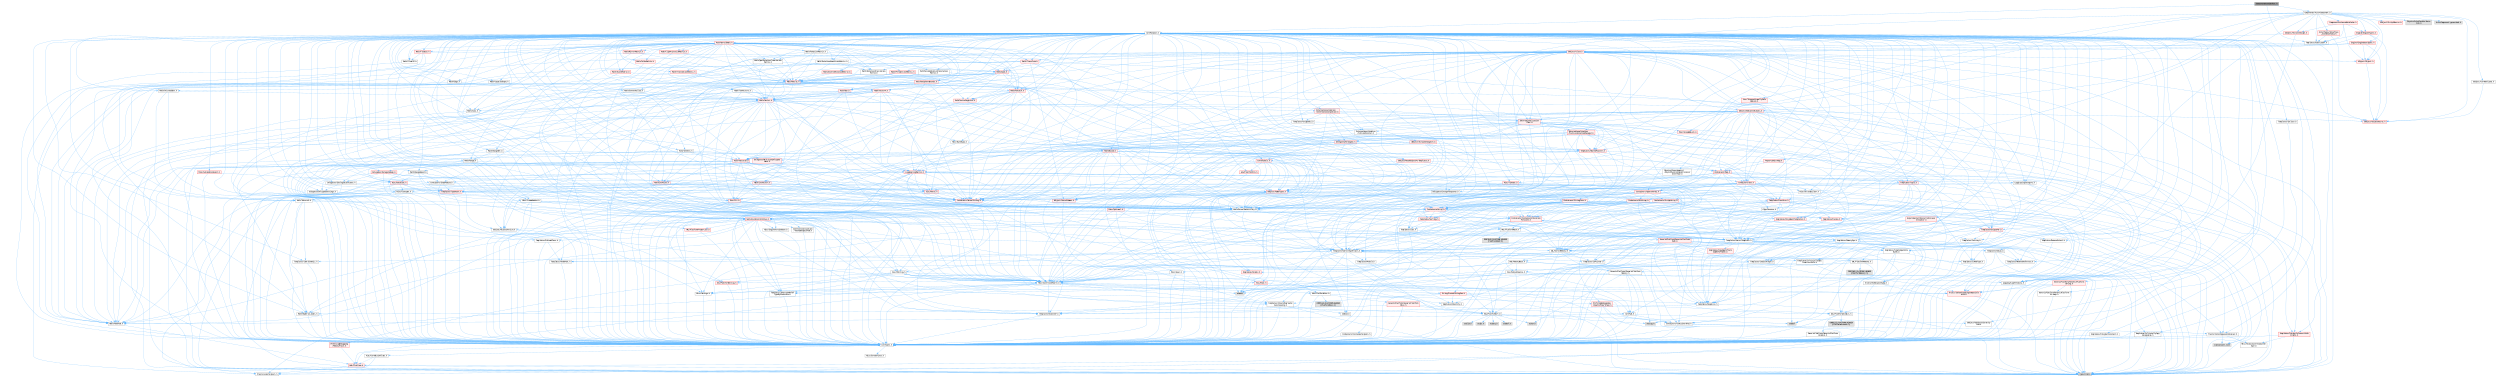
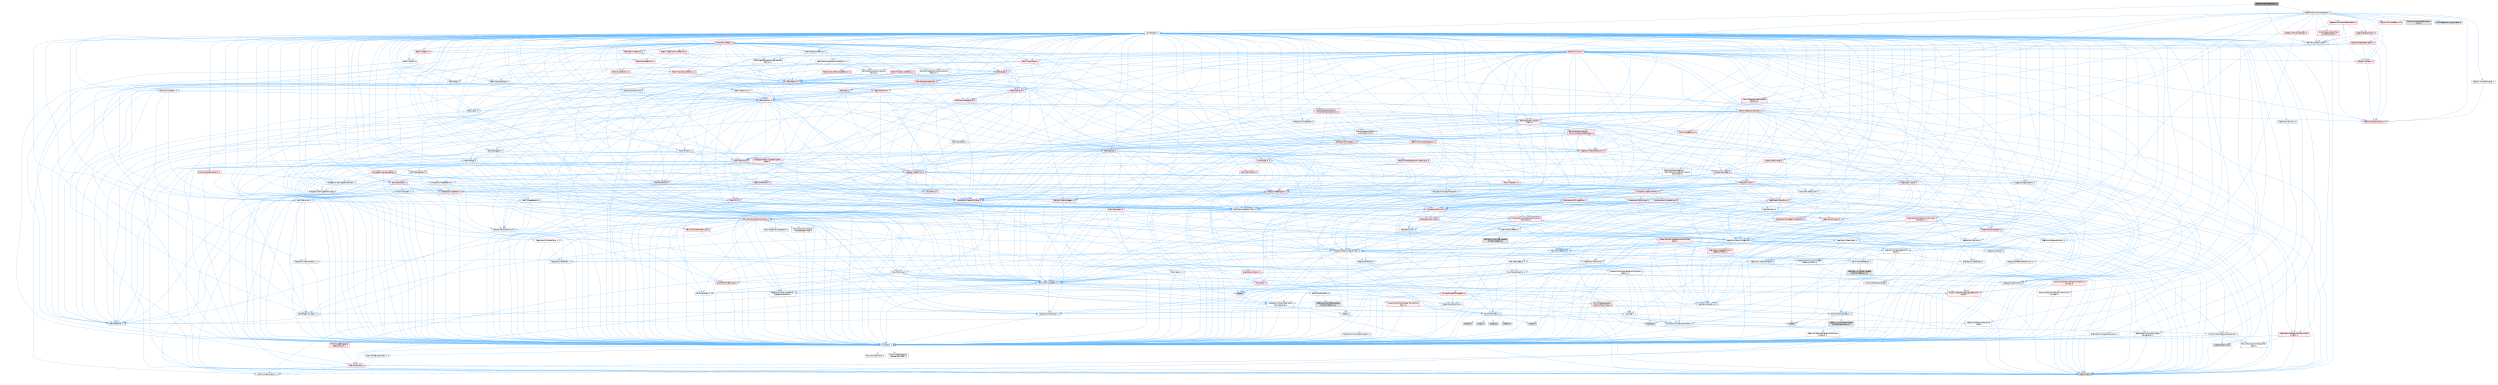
node "ProfilingDebugging /UMemoryDefines.h": added
